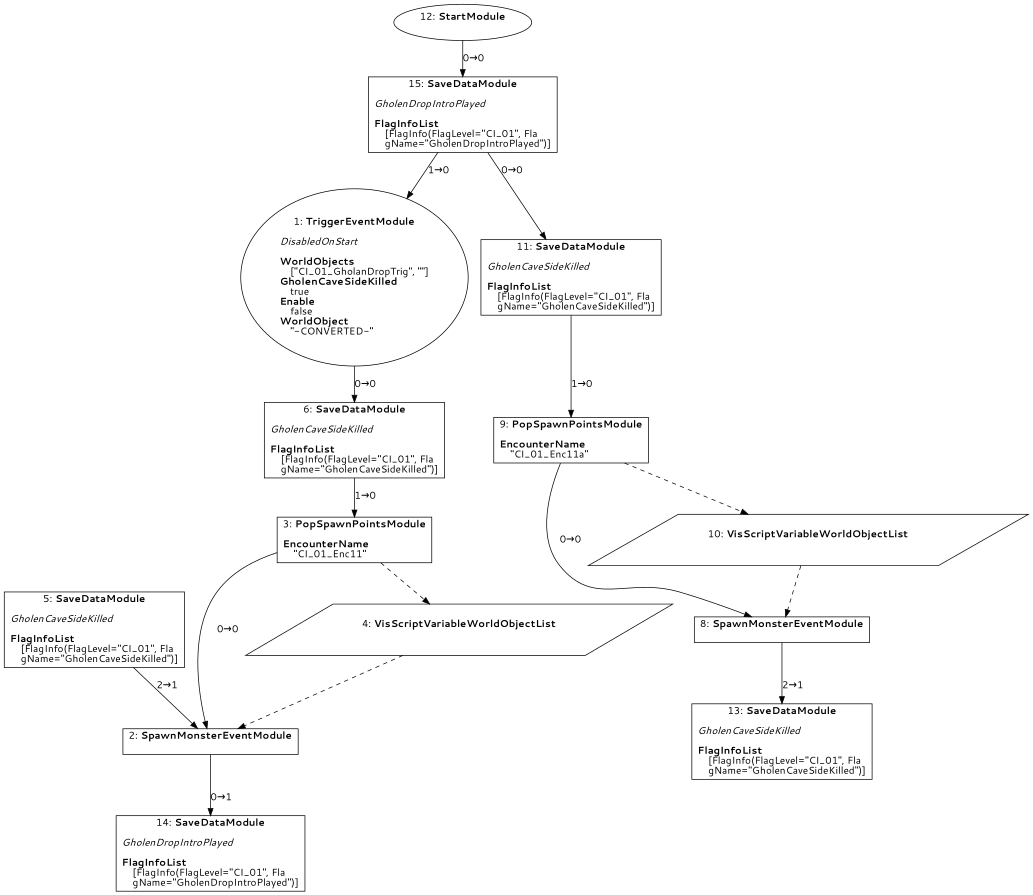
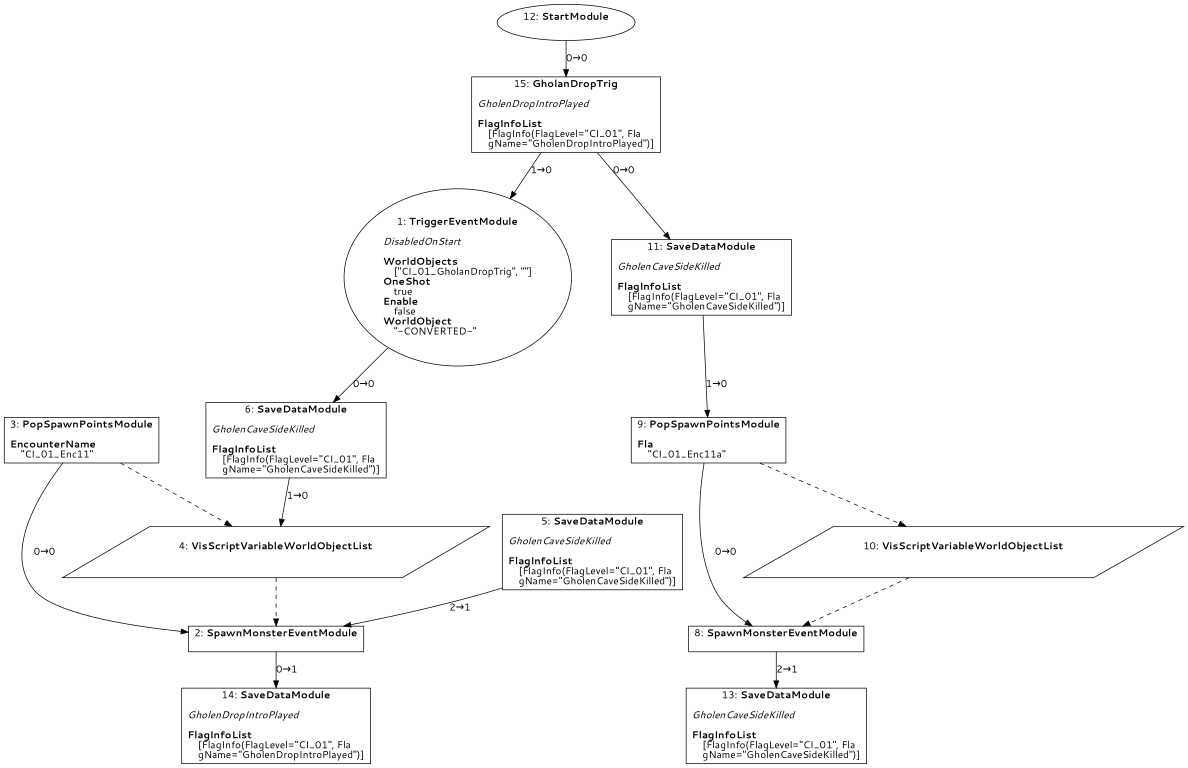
node "15:": text "SaveDataModule" -> "GholanDropTrig"
node "1:": text "GholenCaveSideKilled" -> "OneShot"
node "9:": text "EncounterName" -> "Fla"
edge "6:" -> "3:": now "6:" -> "4:"
